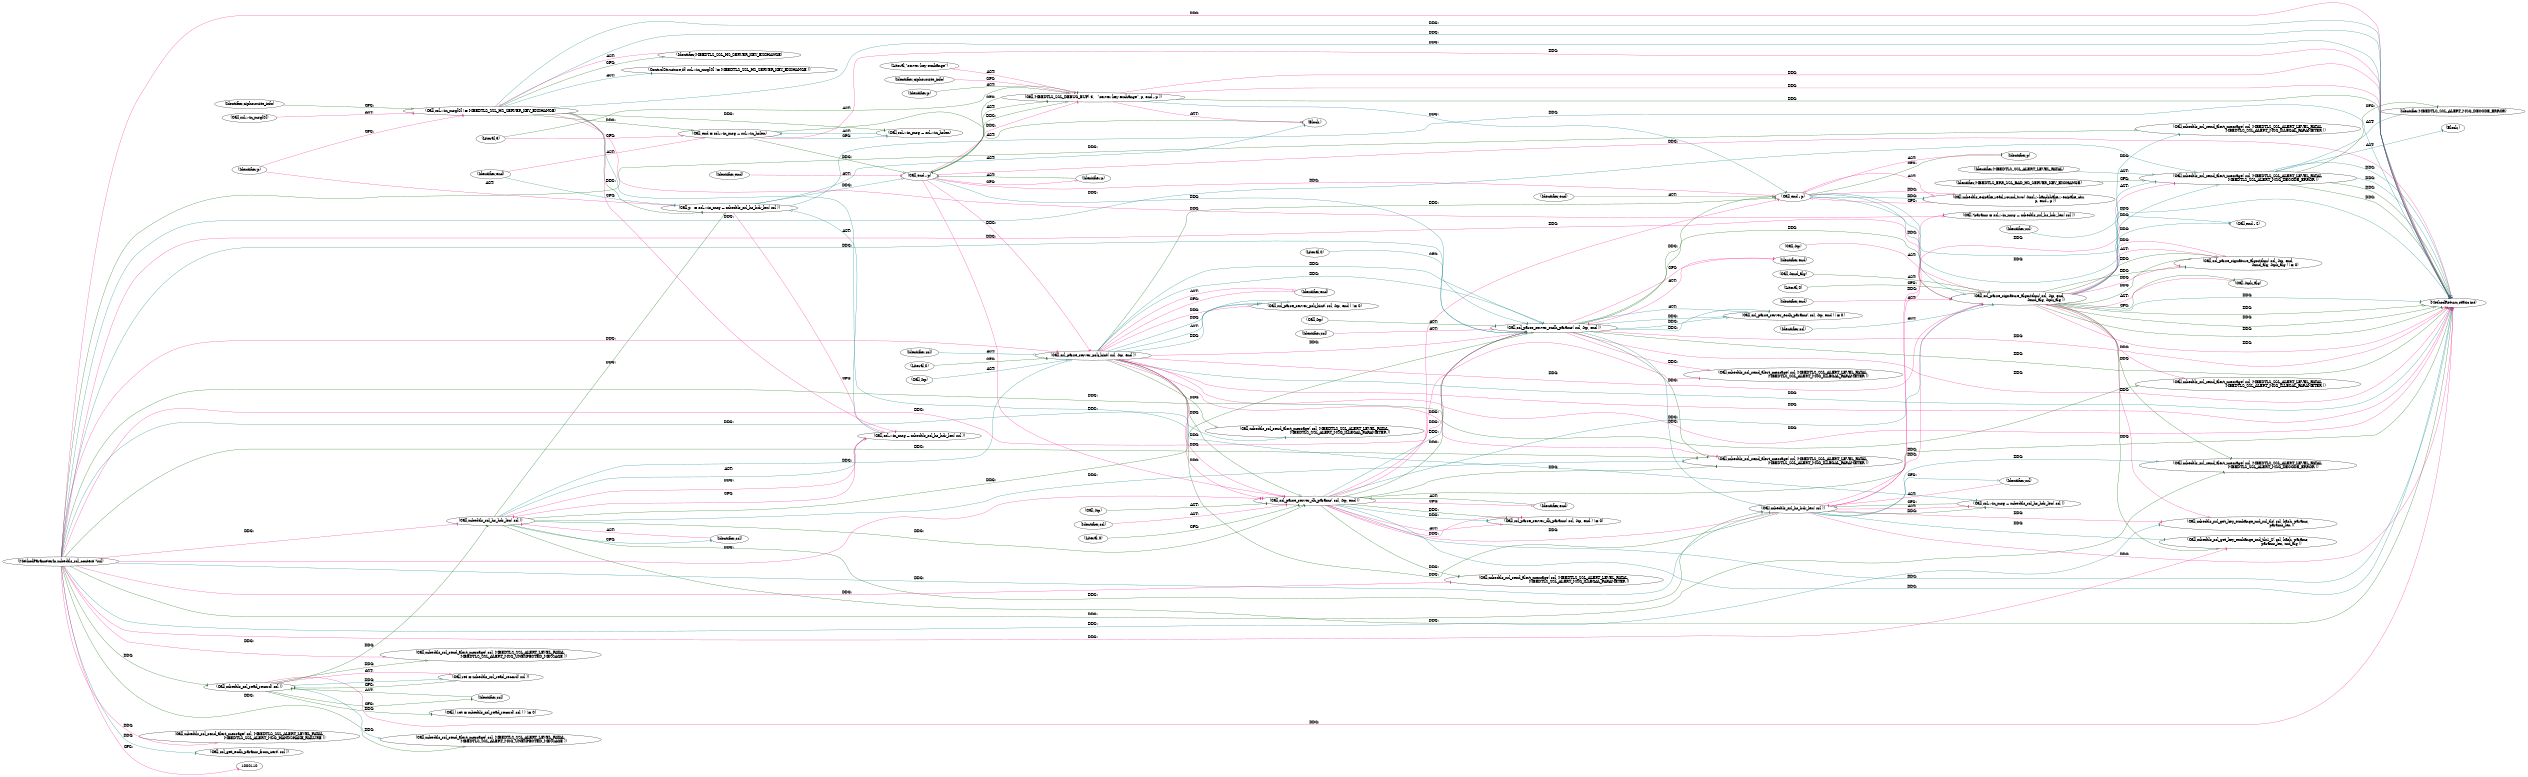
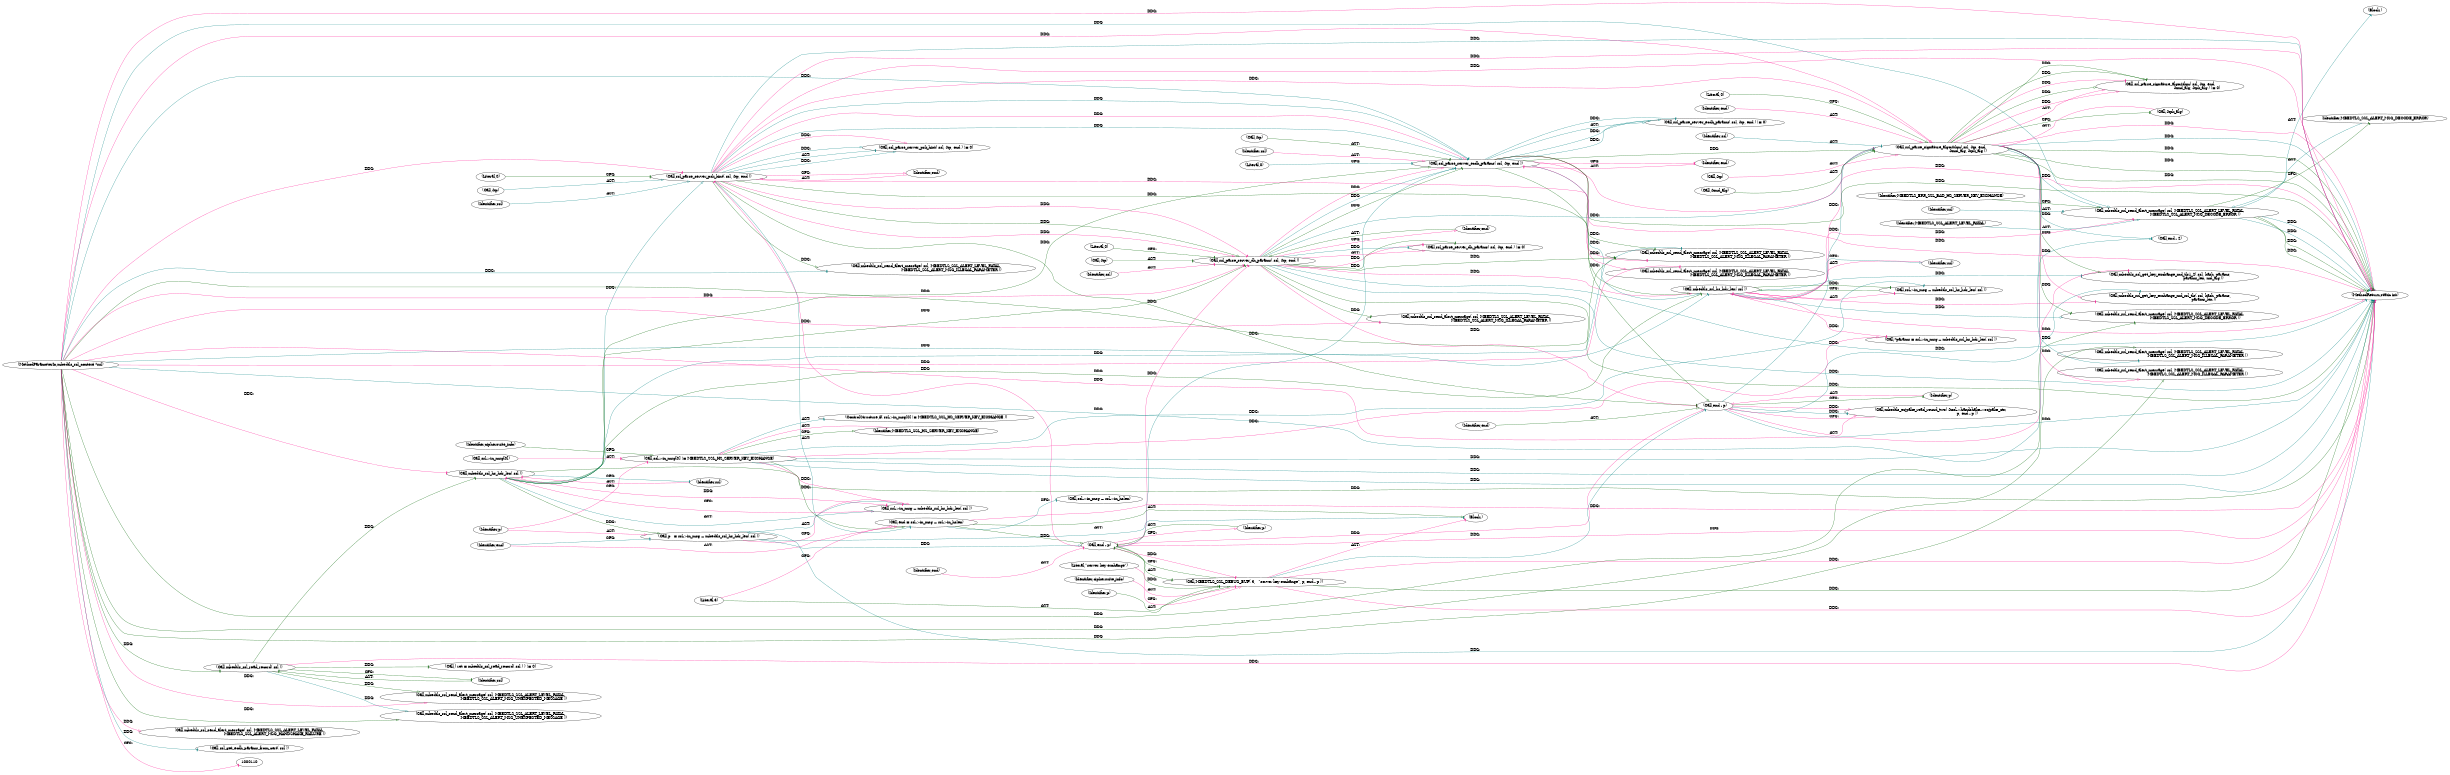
edge "(Call,ssl->in_msg[0] != MBEDTLS_SSL_HS_SERVER_KEY_EXCHANGE)" -> "(Call,ssl->in_msg + ssl->in_hslen)": removed, label "DDG:"
edge "(Call,ssl->in_msg + ssl->in_hslen)" -> "(Call,end = ssl->in_msg + ssl->in_hslen)": now "(Call,ssl_parse_server_psk_hint( ssl, &p, end ))" -> "(Call,end = ssl->in_msg + ssl->in_hslen)"
edge "(Call,ssl->in_msg[0] != MBEDTLS_SSL_HS_SERVER_KEY_EXCHANGE)" -> "(Call,p   = ssl->in_msg + mbedtls_ssl_hs_hdr_len( ssl ))": removed, label "DDG:"
node "(Call,ret = mbedtls_ssl_read_record( ssl ))": removed
